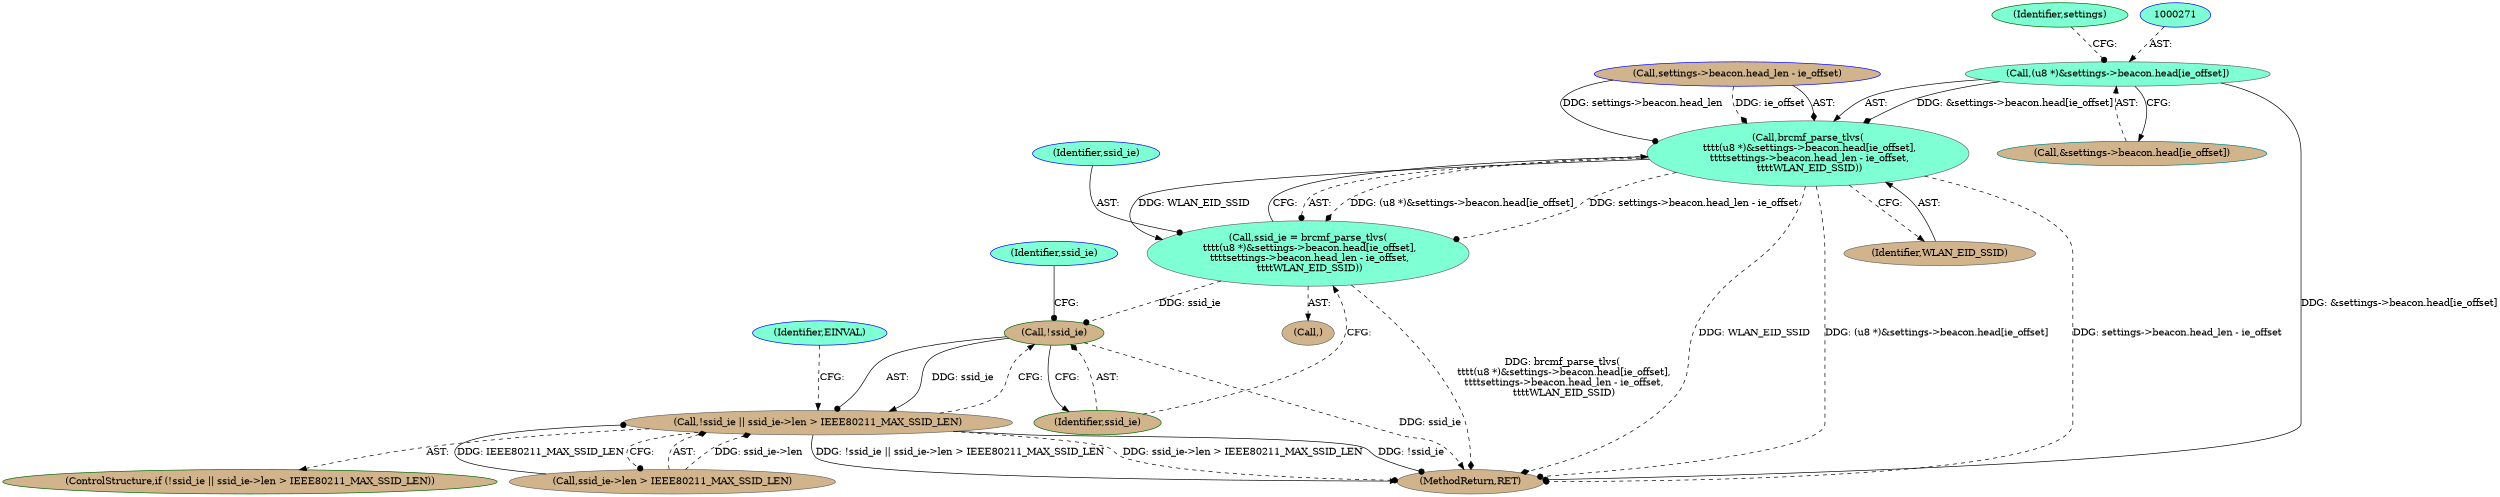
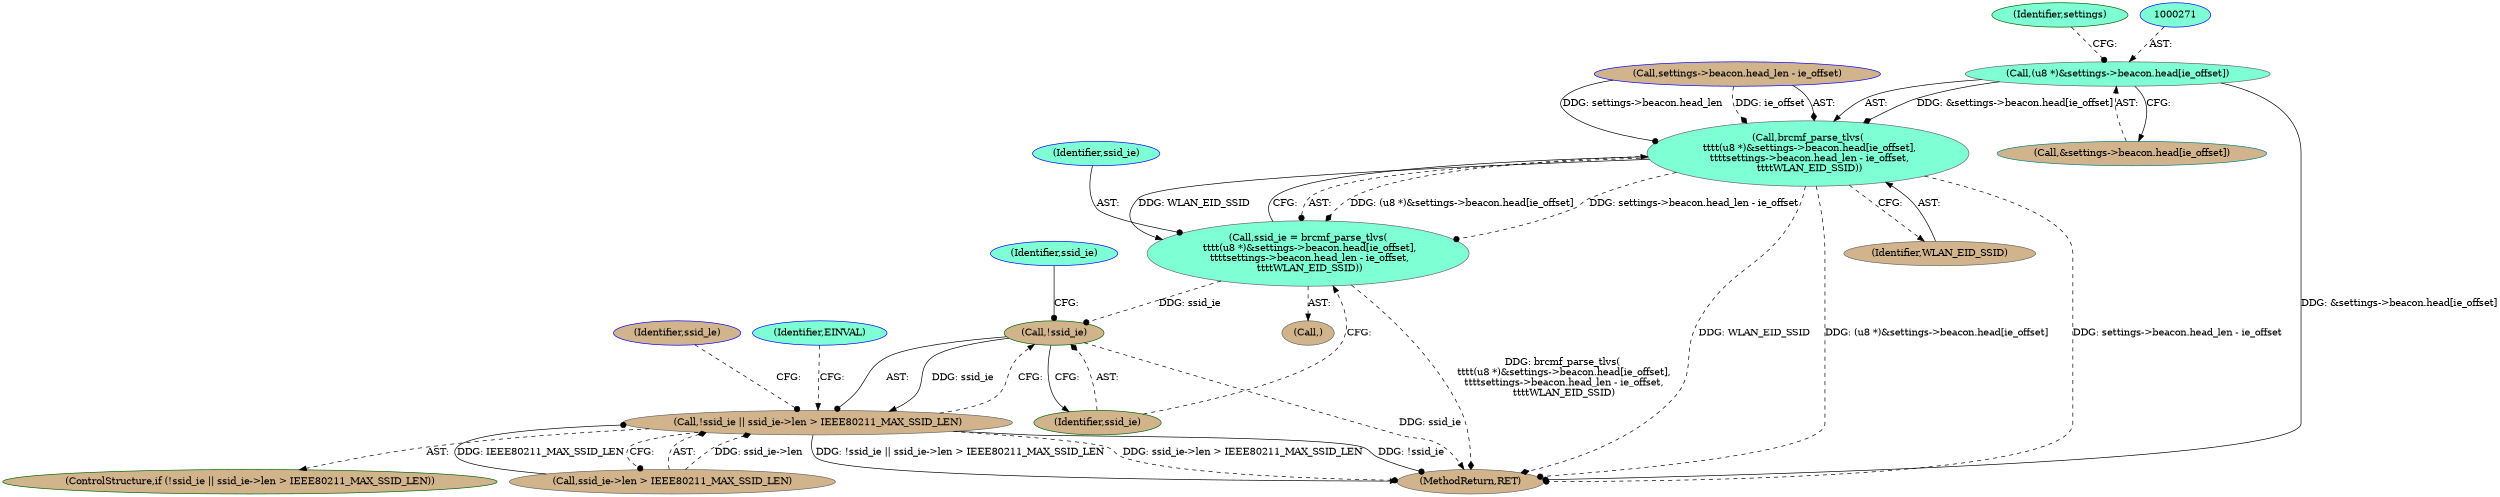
node "(Identifier,ssid_le)": added
